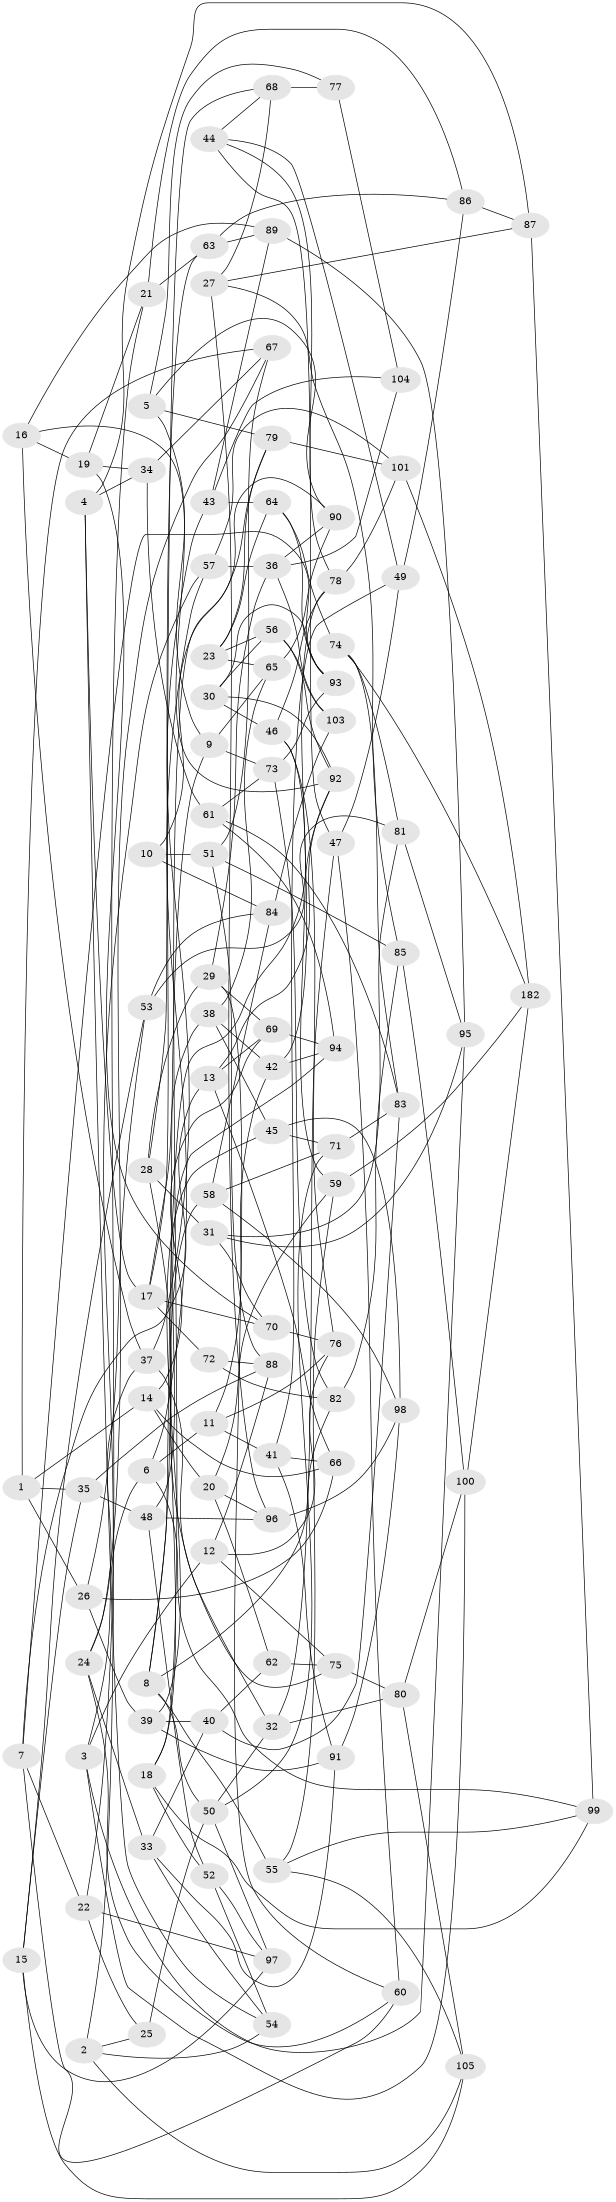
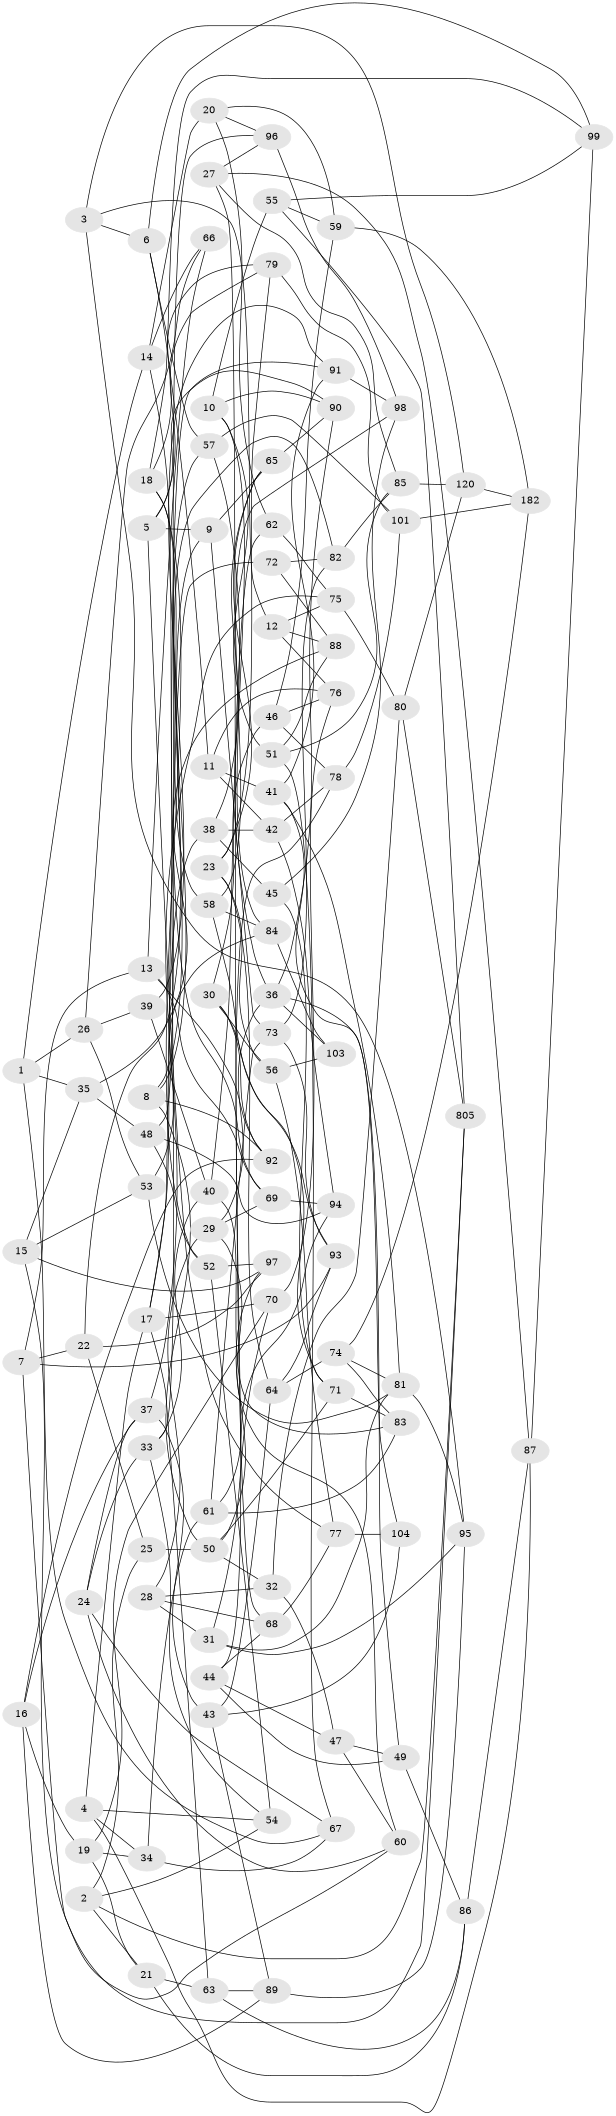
edge "56" -- "92": now "56" -- "77"
edge "45" -- "39": removed
edge "41" -- "66": now "41" -- "81"
node "100": label "100" -> "120"
edge "8" -- "55": now "10" -- "55"
node "105": label "105" -> "805"
